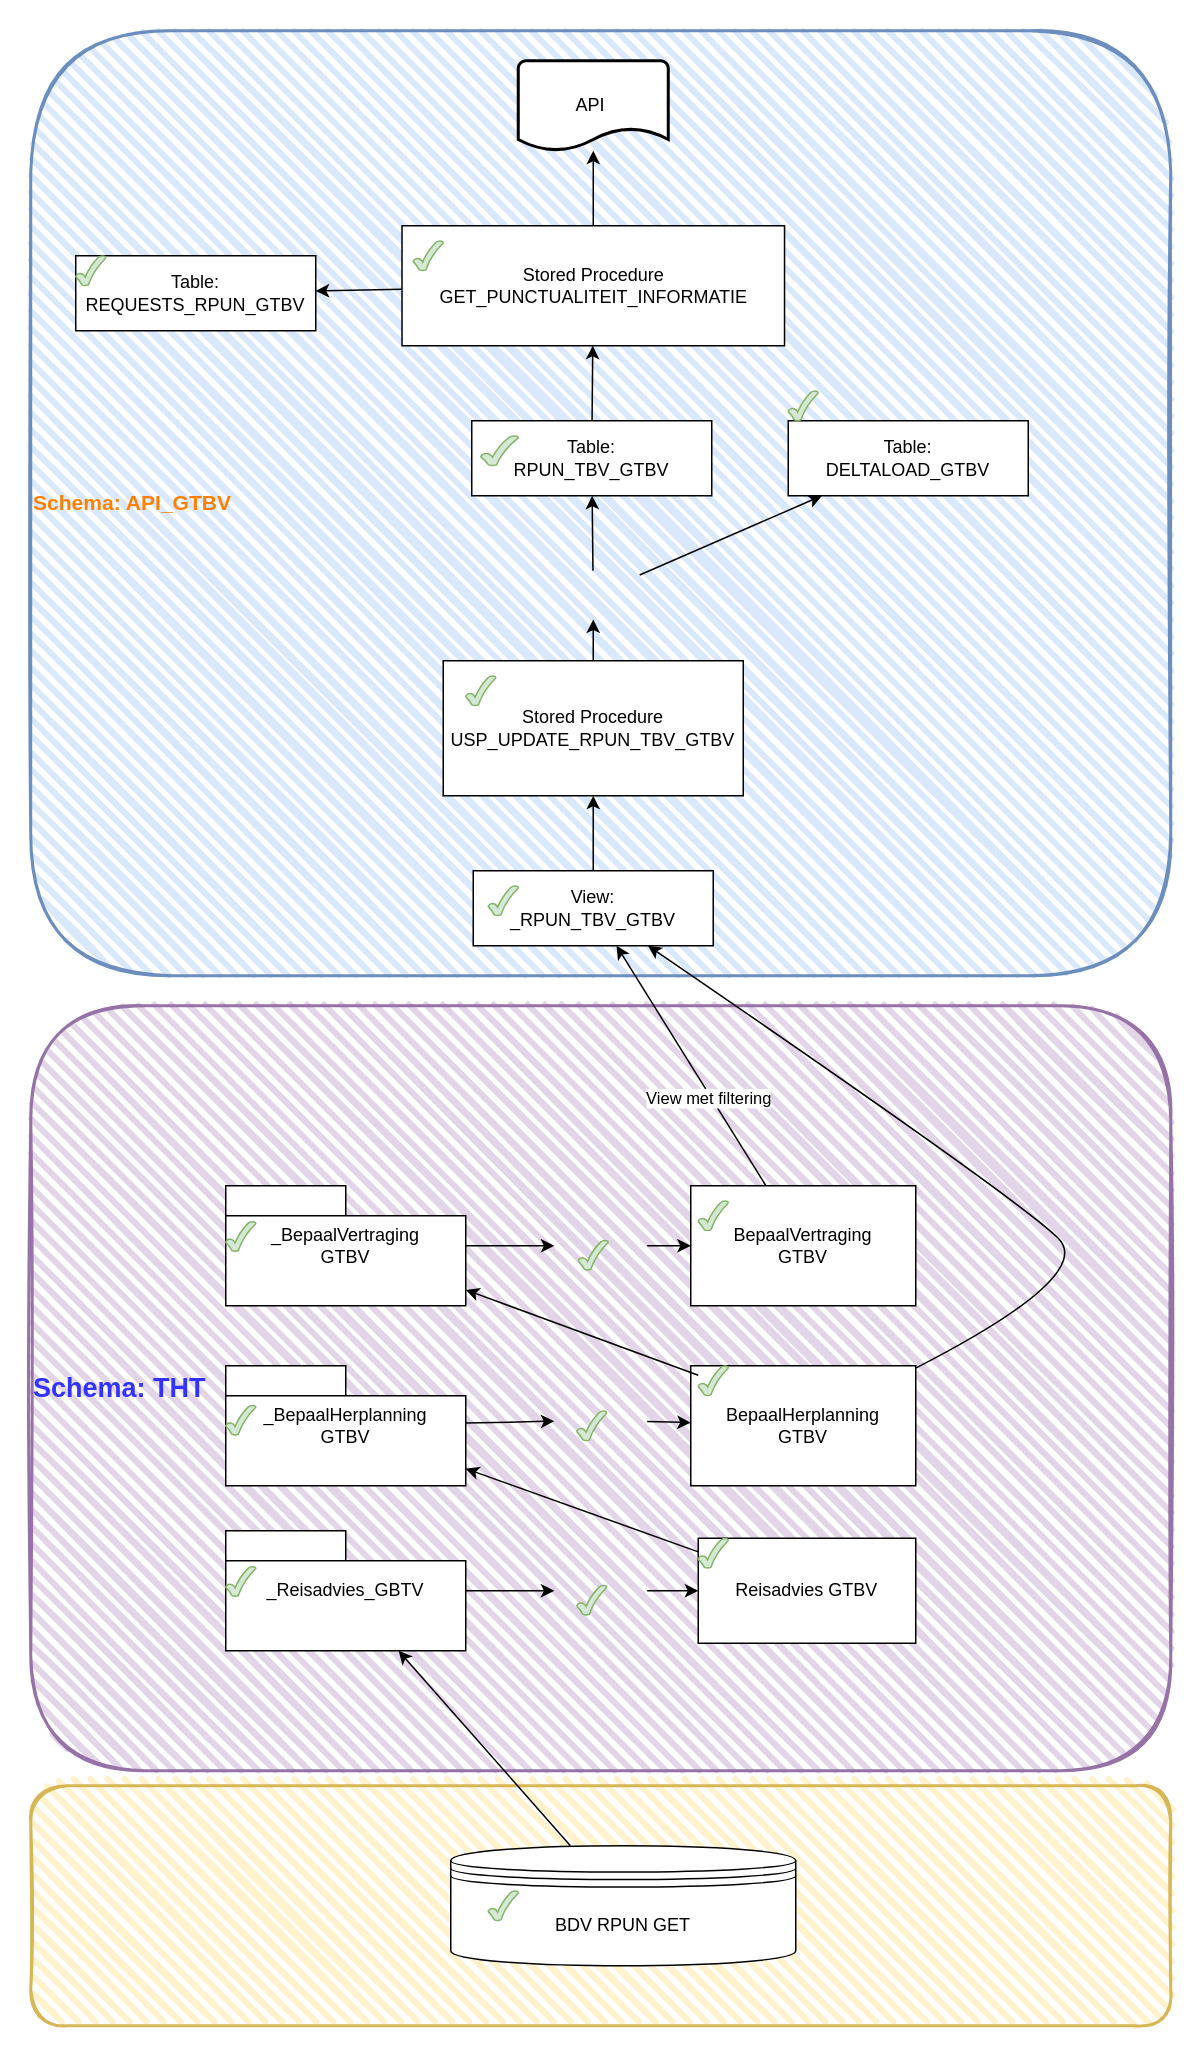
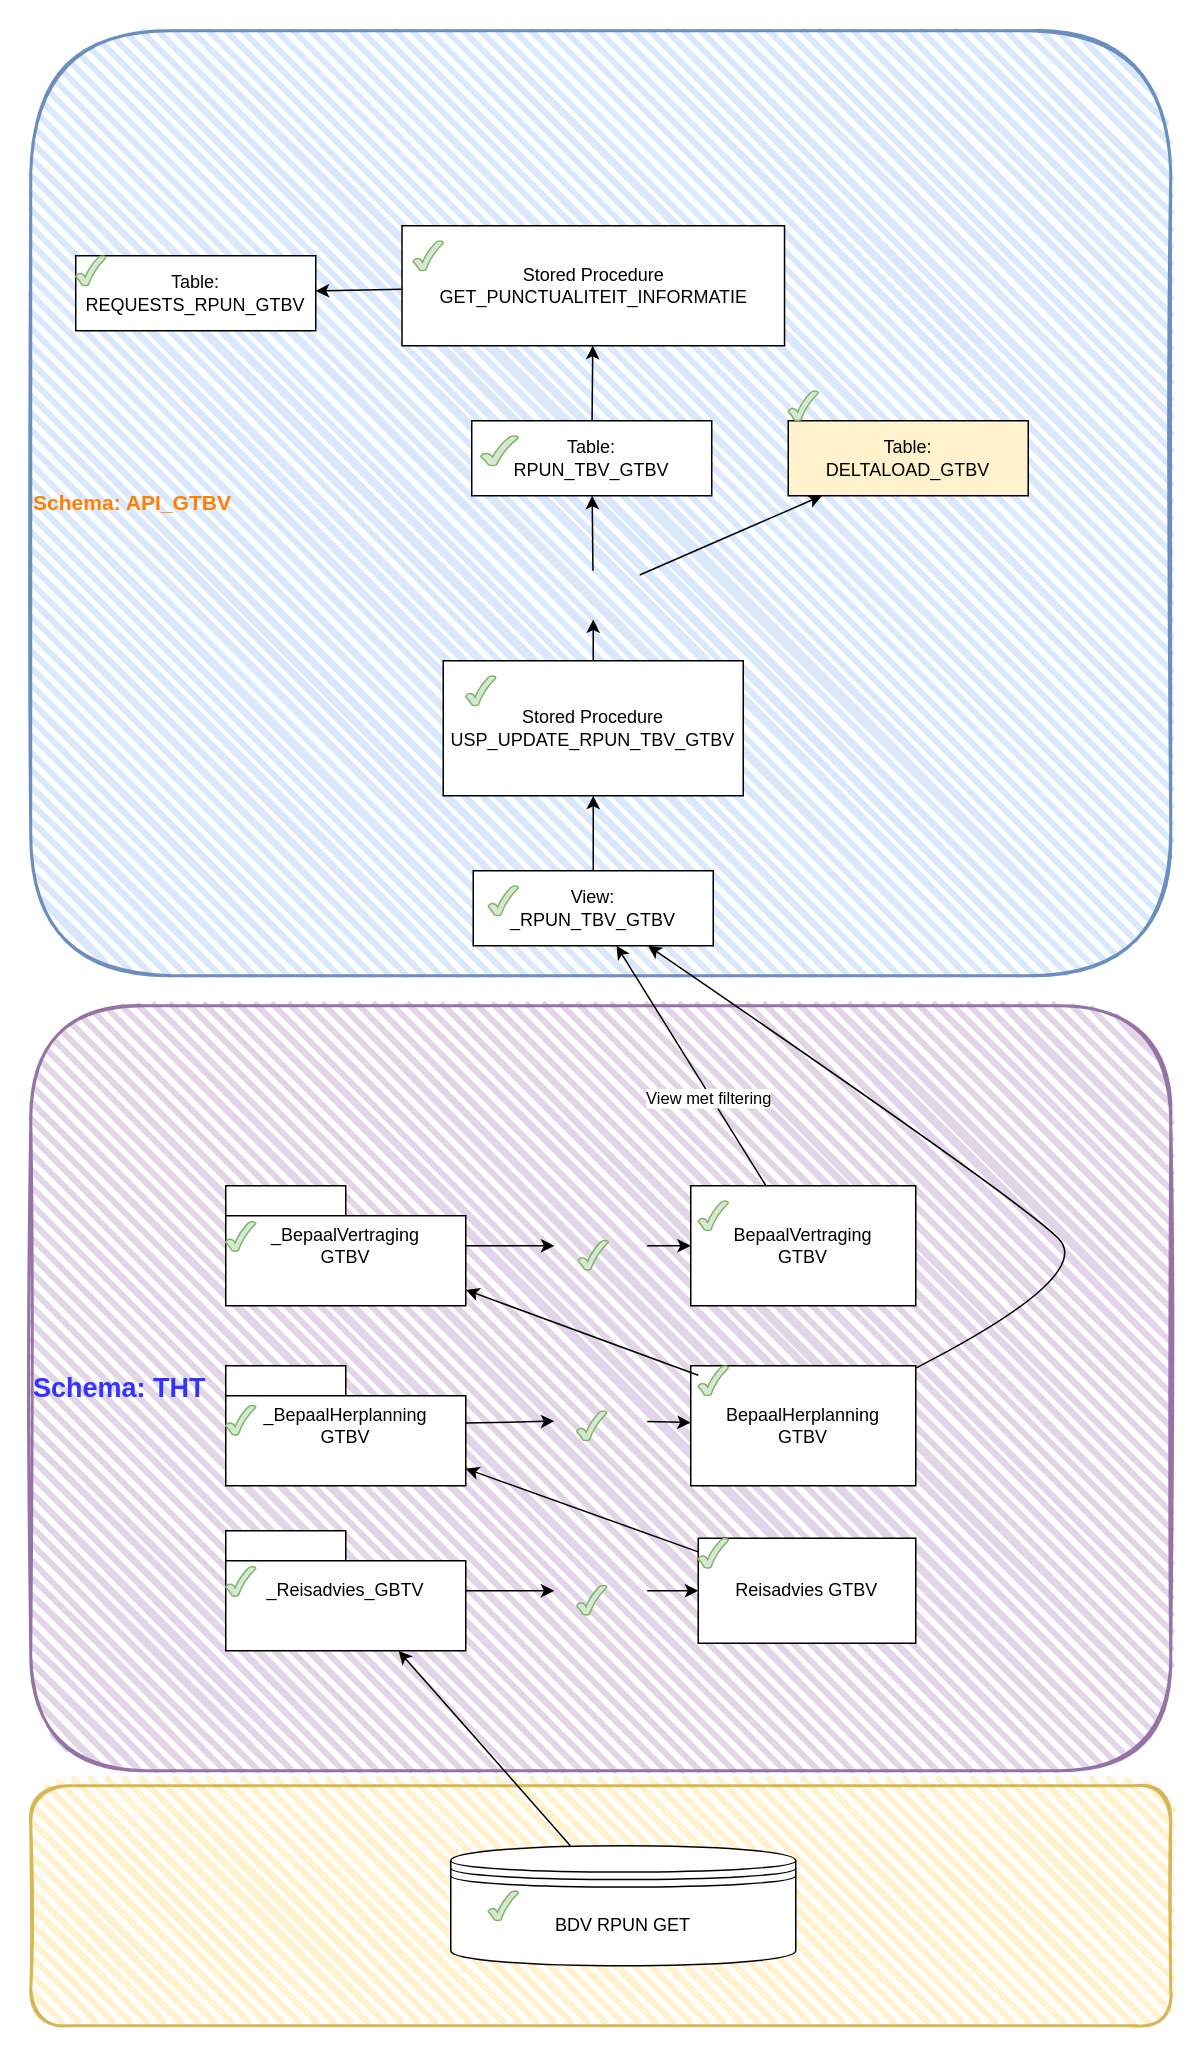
node "API": removed
edge "Stored Procedure GET_PUNCTUALITEIT_INFORMATIE" -> "API": removed
node "Table: DELTALOAD_GTBV": fillcolor #ffffff -> #fff2cc
